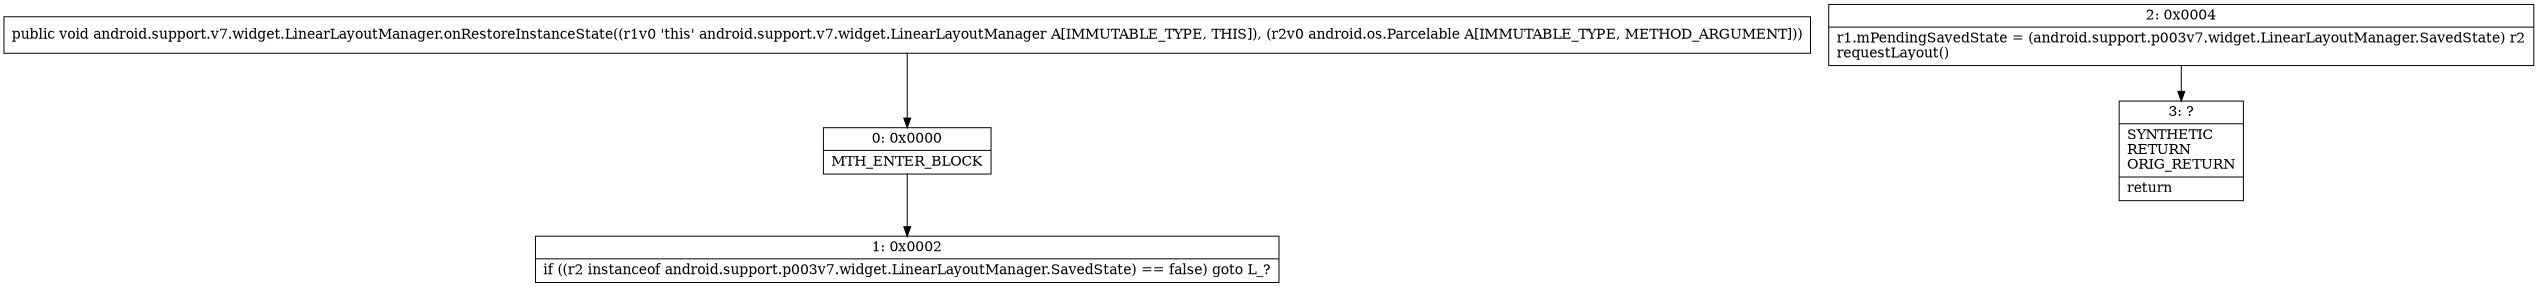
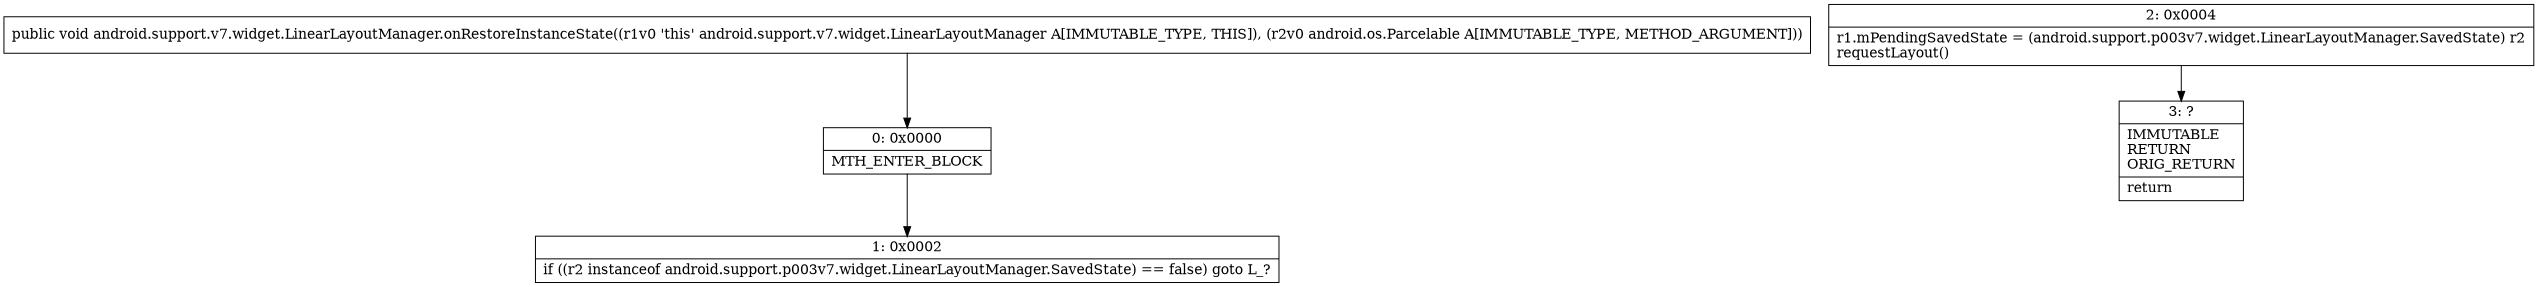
node "3: ?": text "SYNTHETIC" -> "IMMUTABLE"
